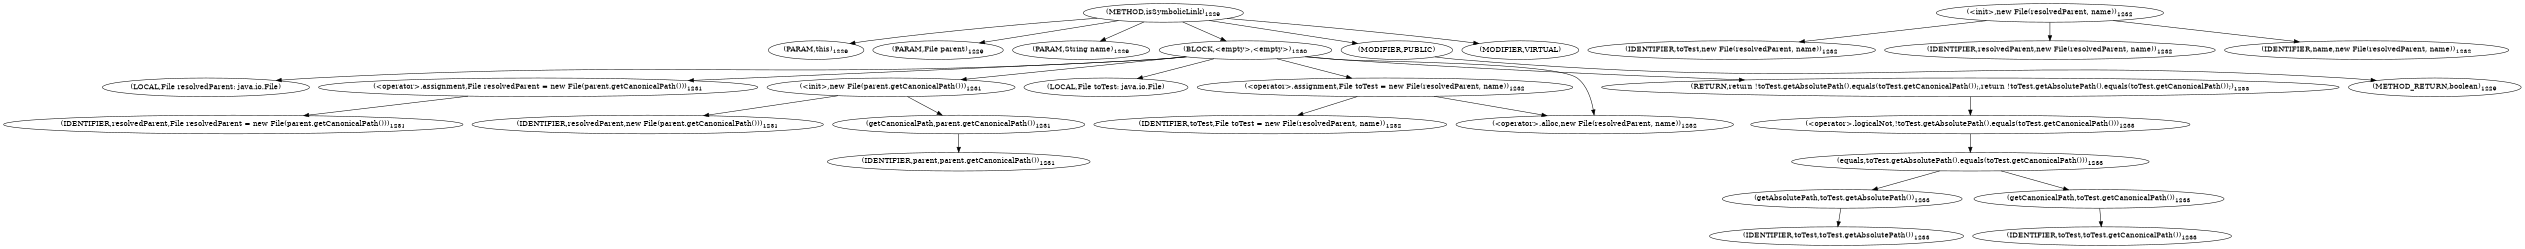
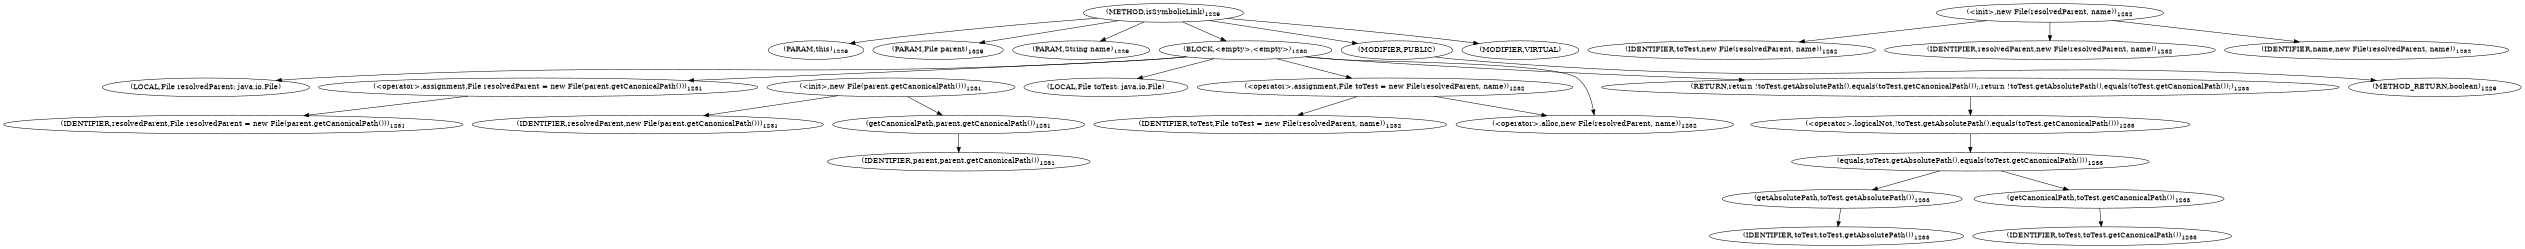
node "(PARAM,File parent)": text "1229" -> "1329"
edge "(BLOCK,<empty>,<empty>)" -> "(<init>,new File(parent.getCanonicalPath()))": removed
